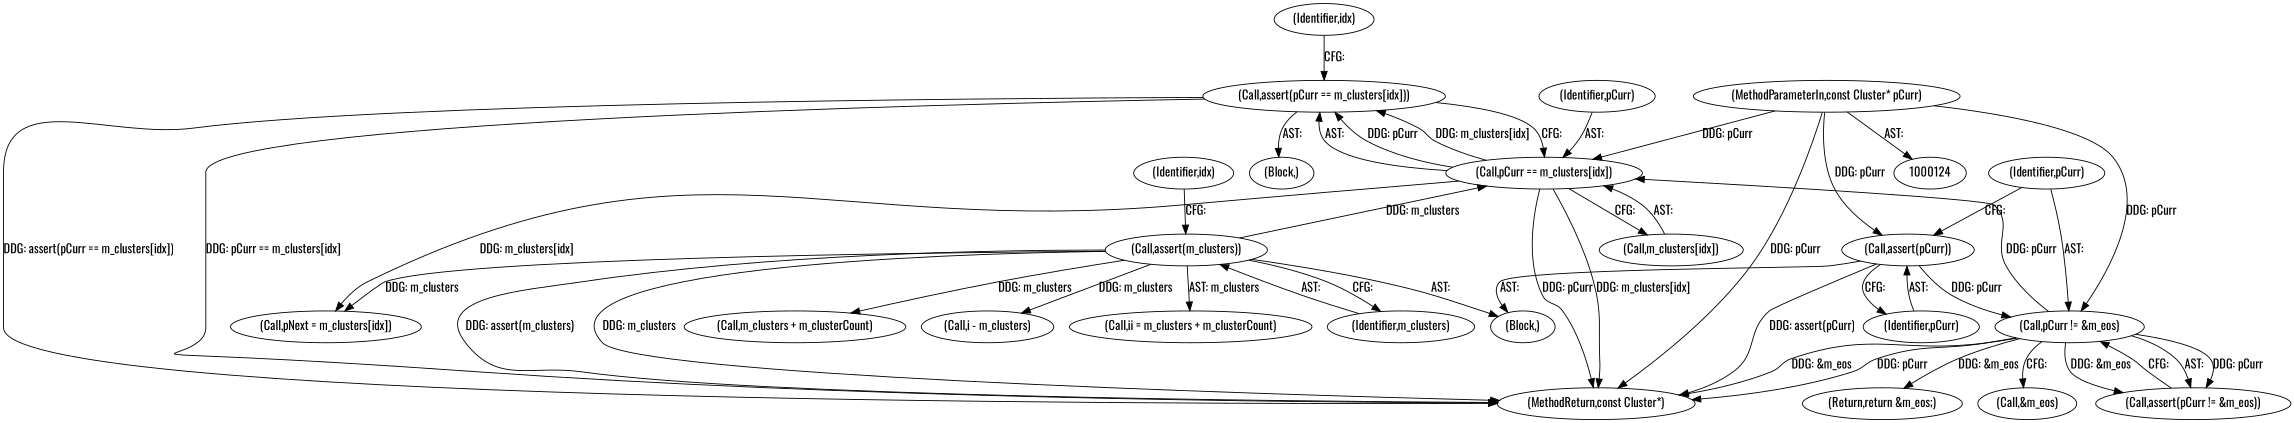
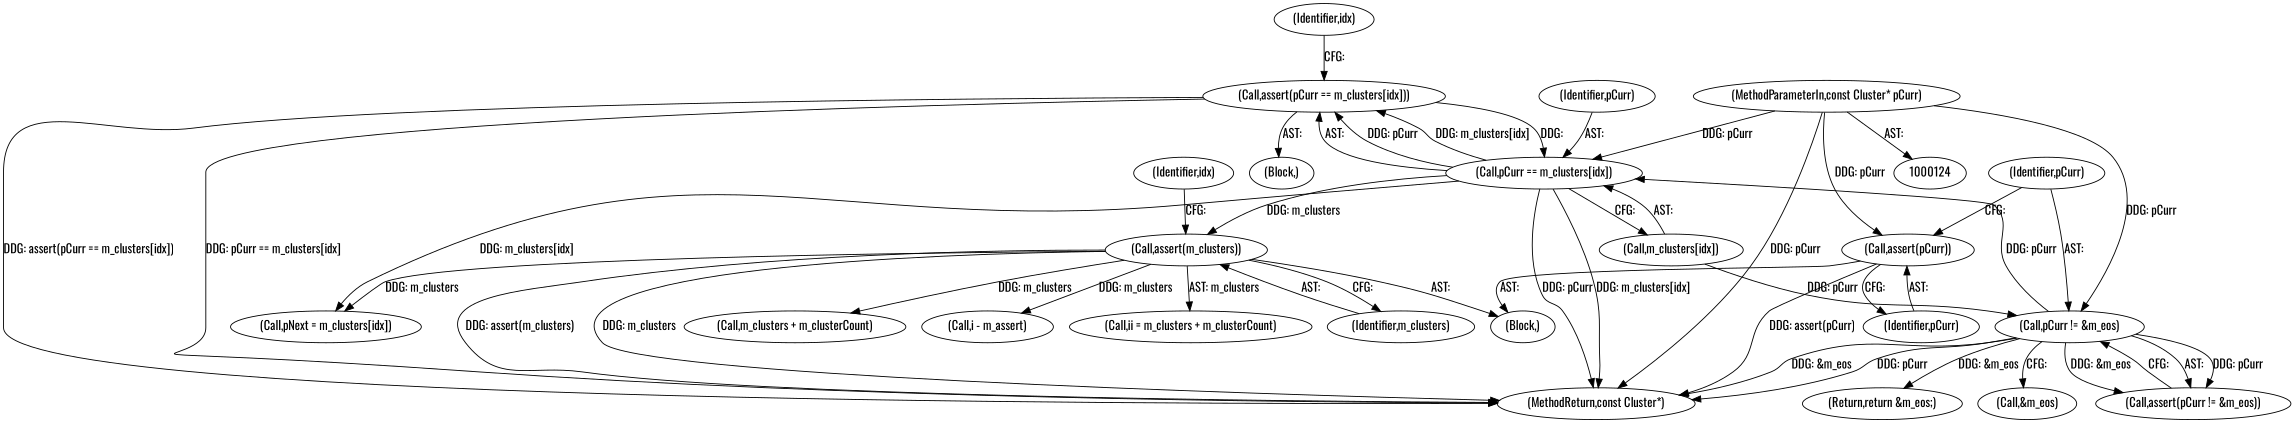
edge "(Call,assert(pCurr == m_clusters[idx]))" -> "(Call,pCurr == m_clusters[idx])": label "CFG: " -> "DDG: "
edge "(Call,assert(m_clusters))" -> "(Call,pCurr == m_clusters[idx])": reversed
edge "(Call,assert(pCurr))" -> "(Call,pCurr != &m_eos)": now "(Call,m_clusters[idx])" -> "(Call,pCurr != &m_eos)"
node "(Call,i - m_clusters)": label "(Call,i - m_clusters)" -> "(Call,i - m_assert)"
